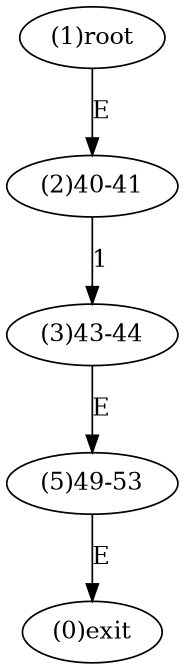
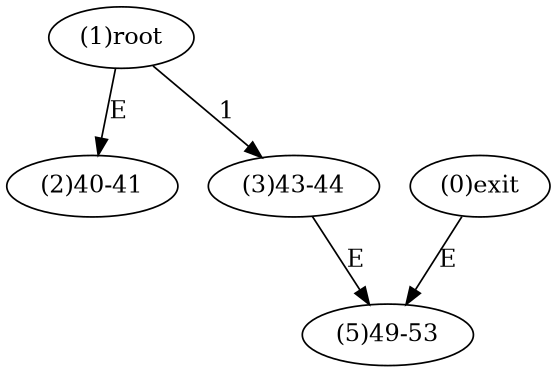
edge "(2)40-41" -> "(3)43-44": now "(1)root" -> "(3)43-44"
edge "(5)49-53" -> "(0)exit": reversed
